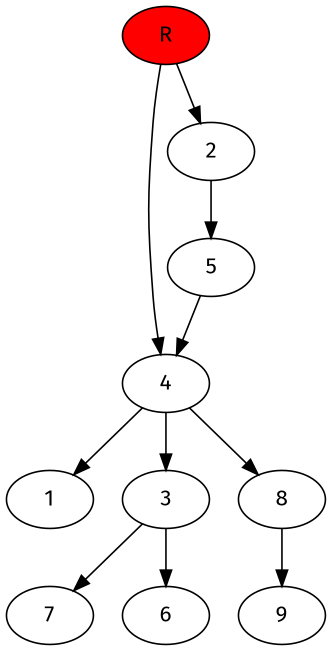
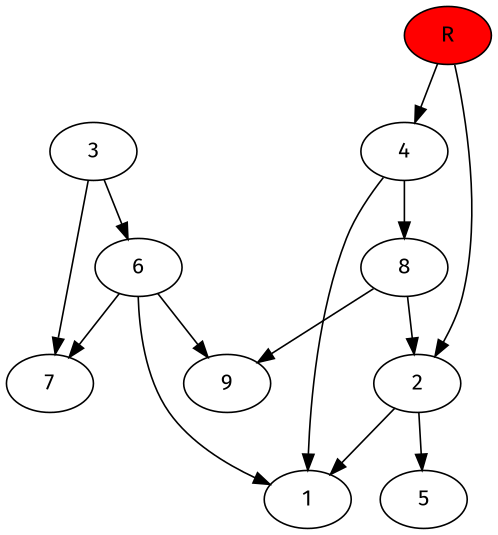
edge "5" -> "4": removed
edge "8" -> "2": added
edge "6" -> "7": added
edge "6" -> "9": added
edge "6" -> "1": added
edge "4" -> "3": removed
edge "2" -> "1": added
